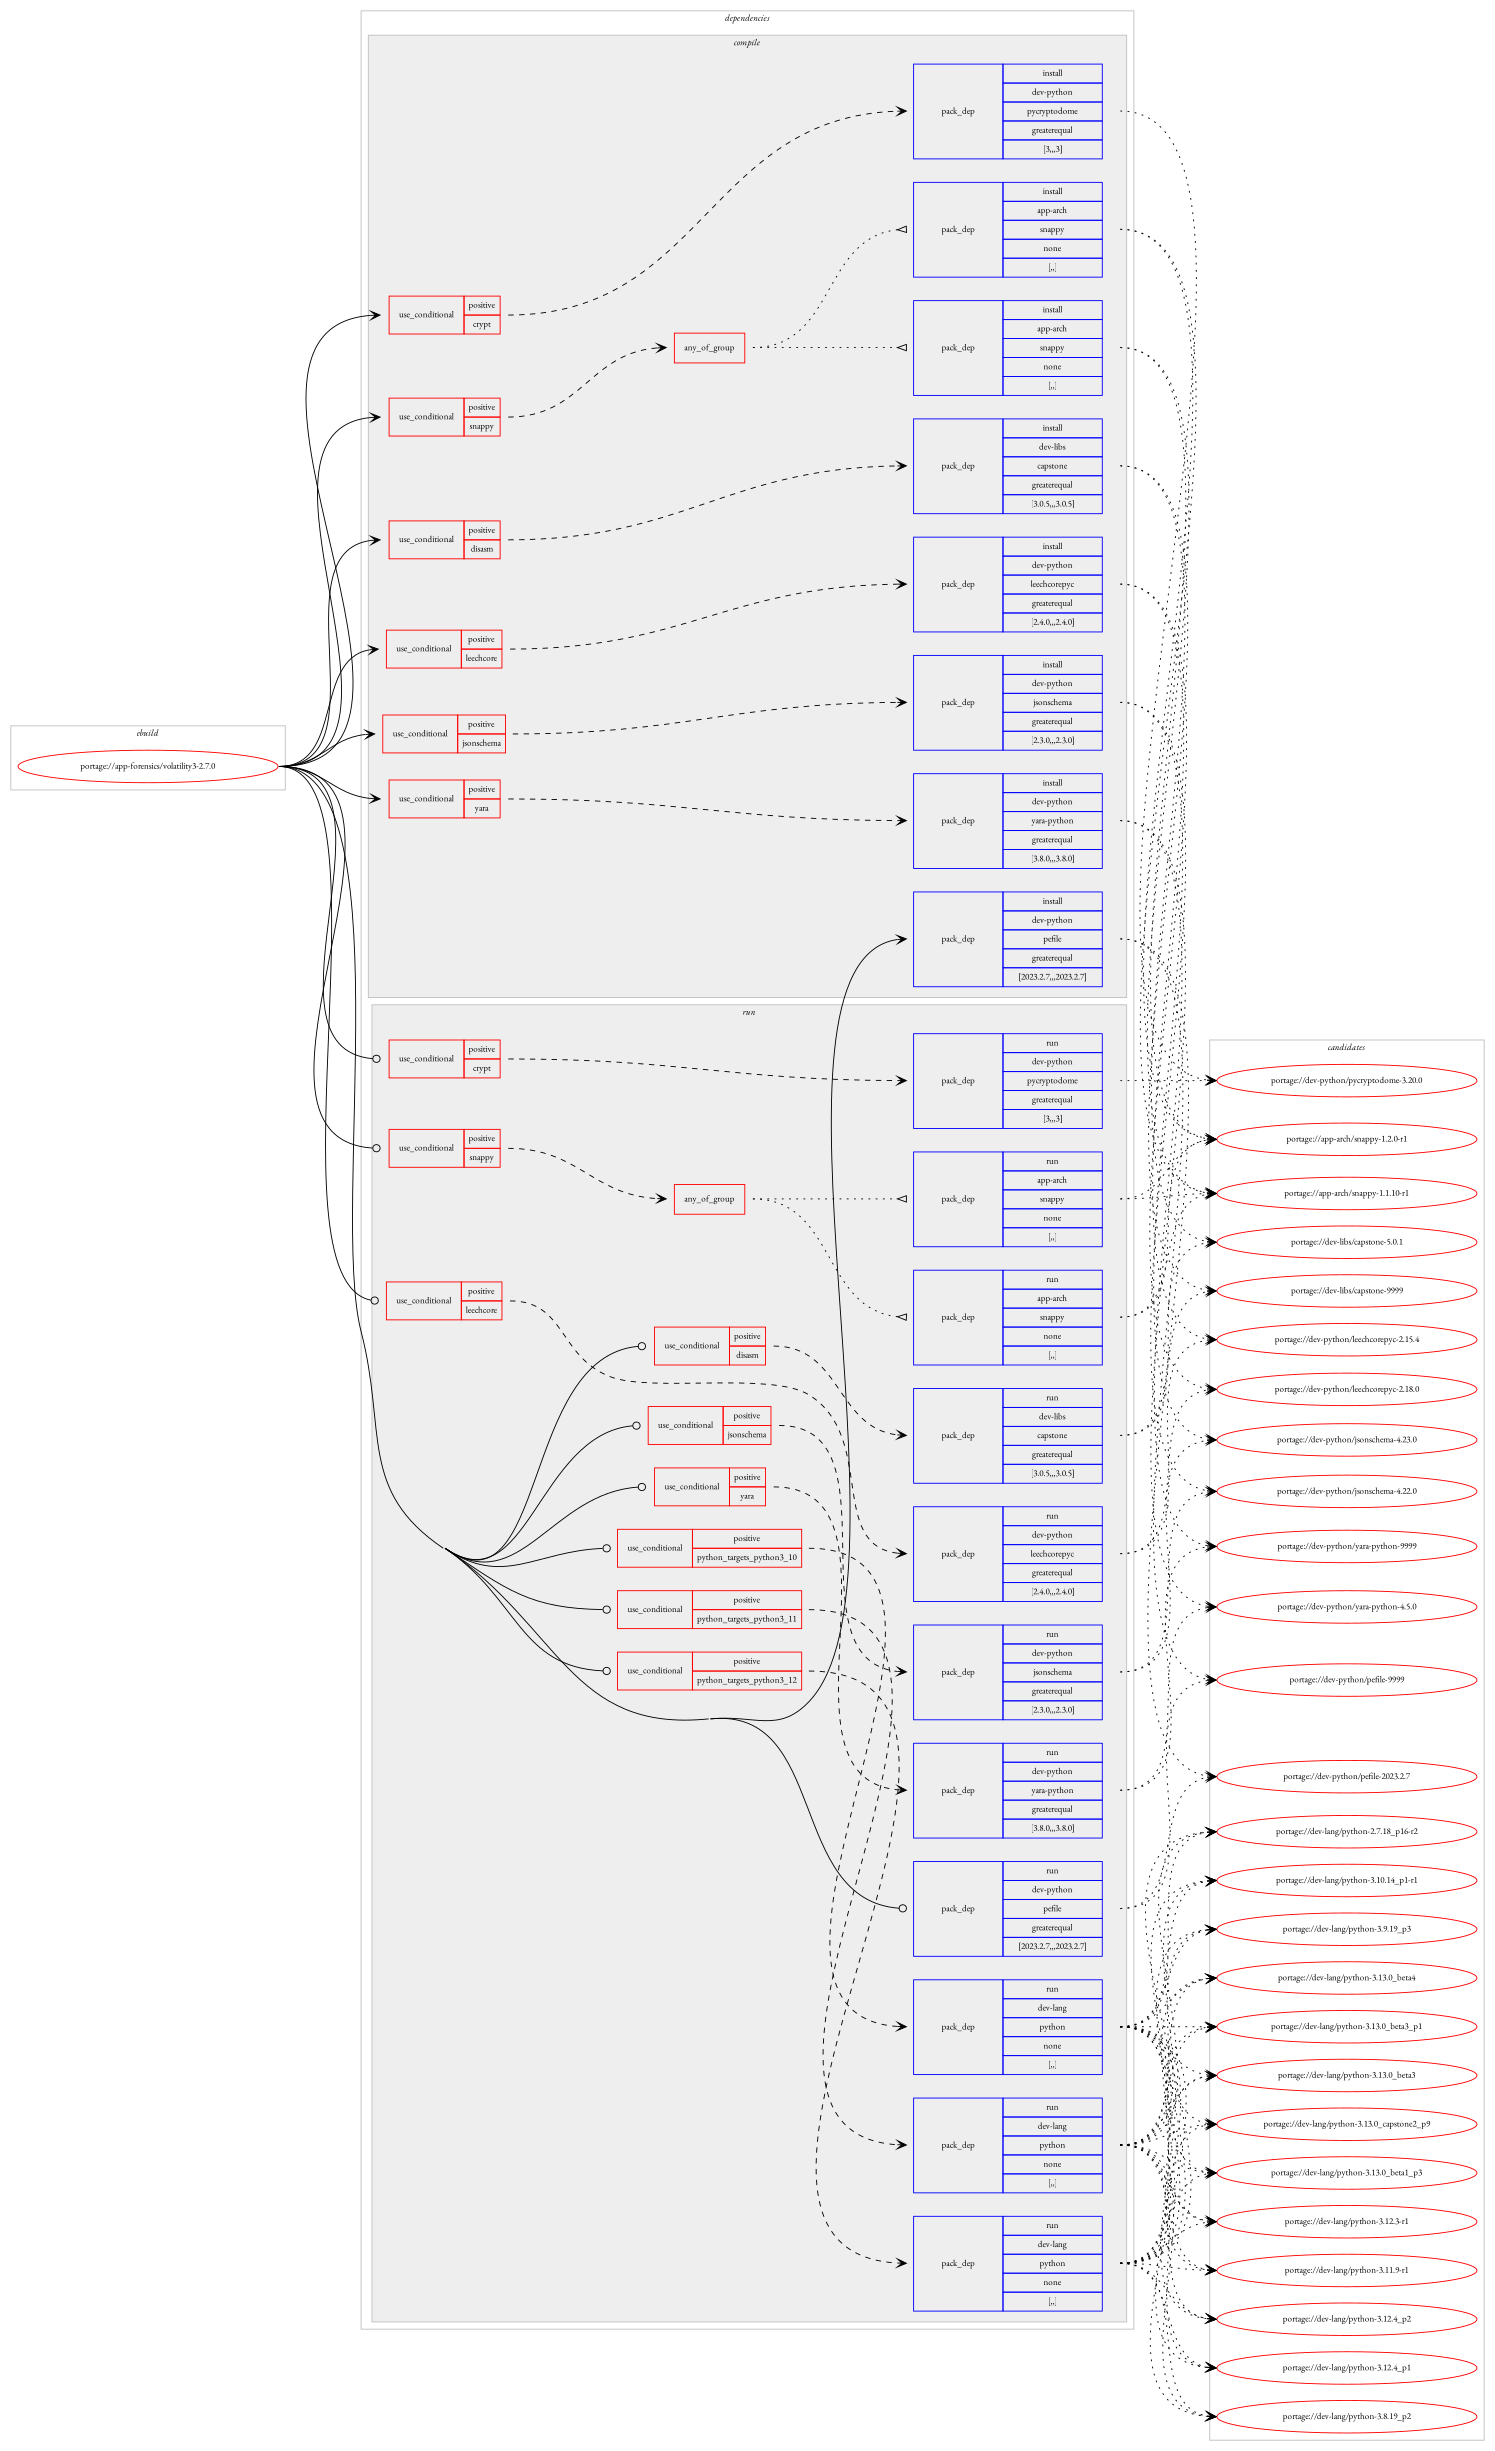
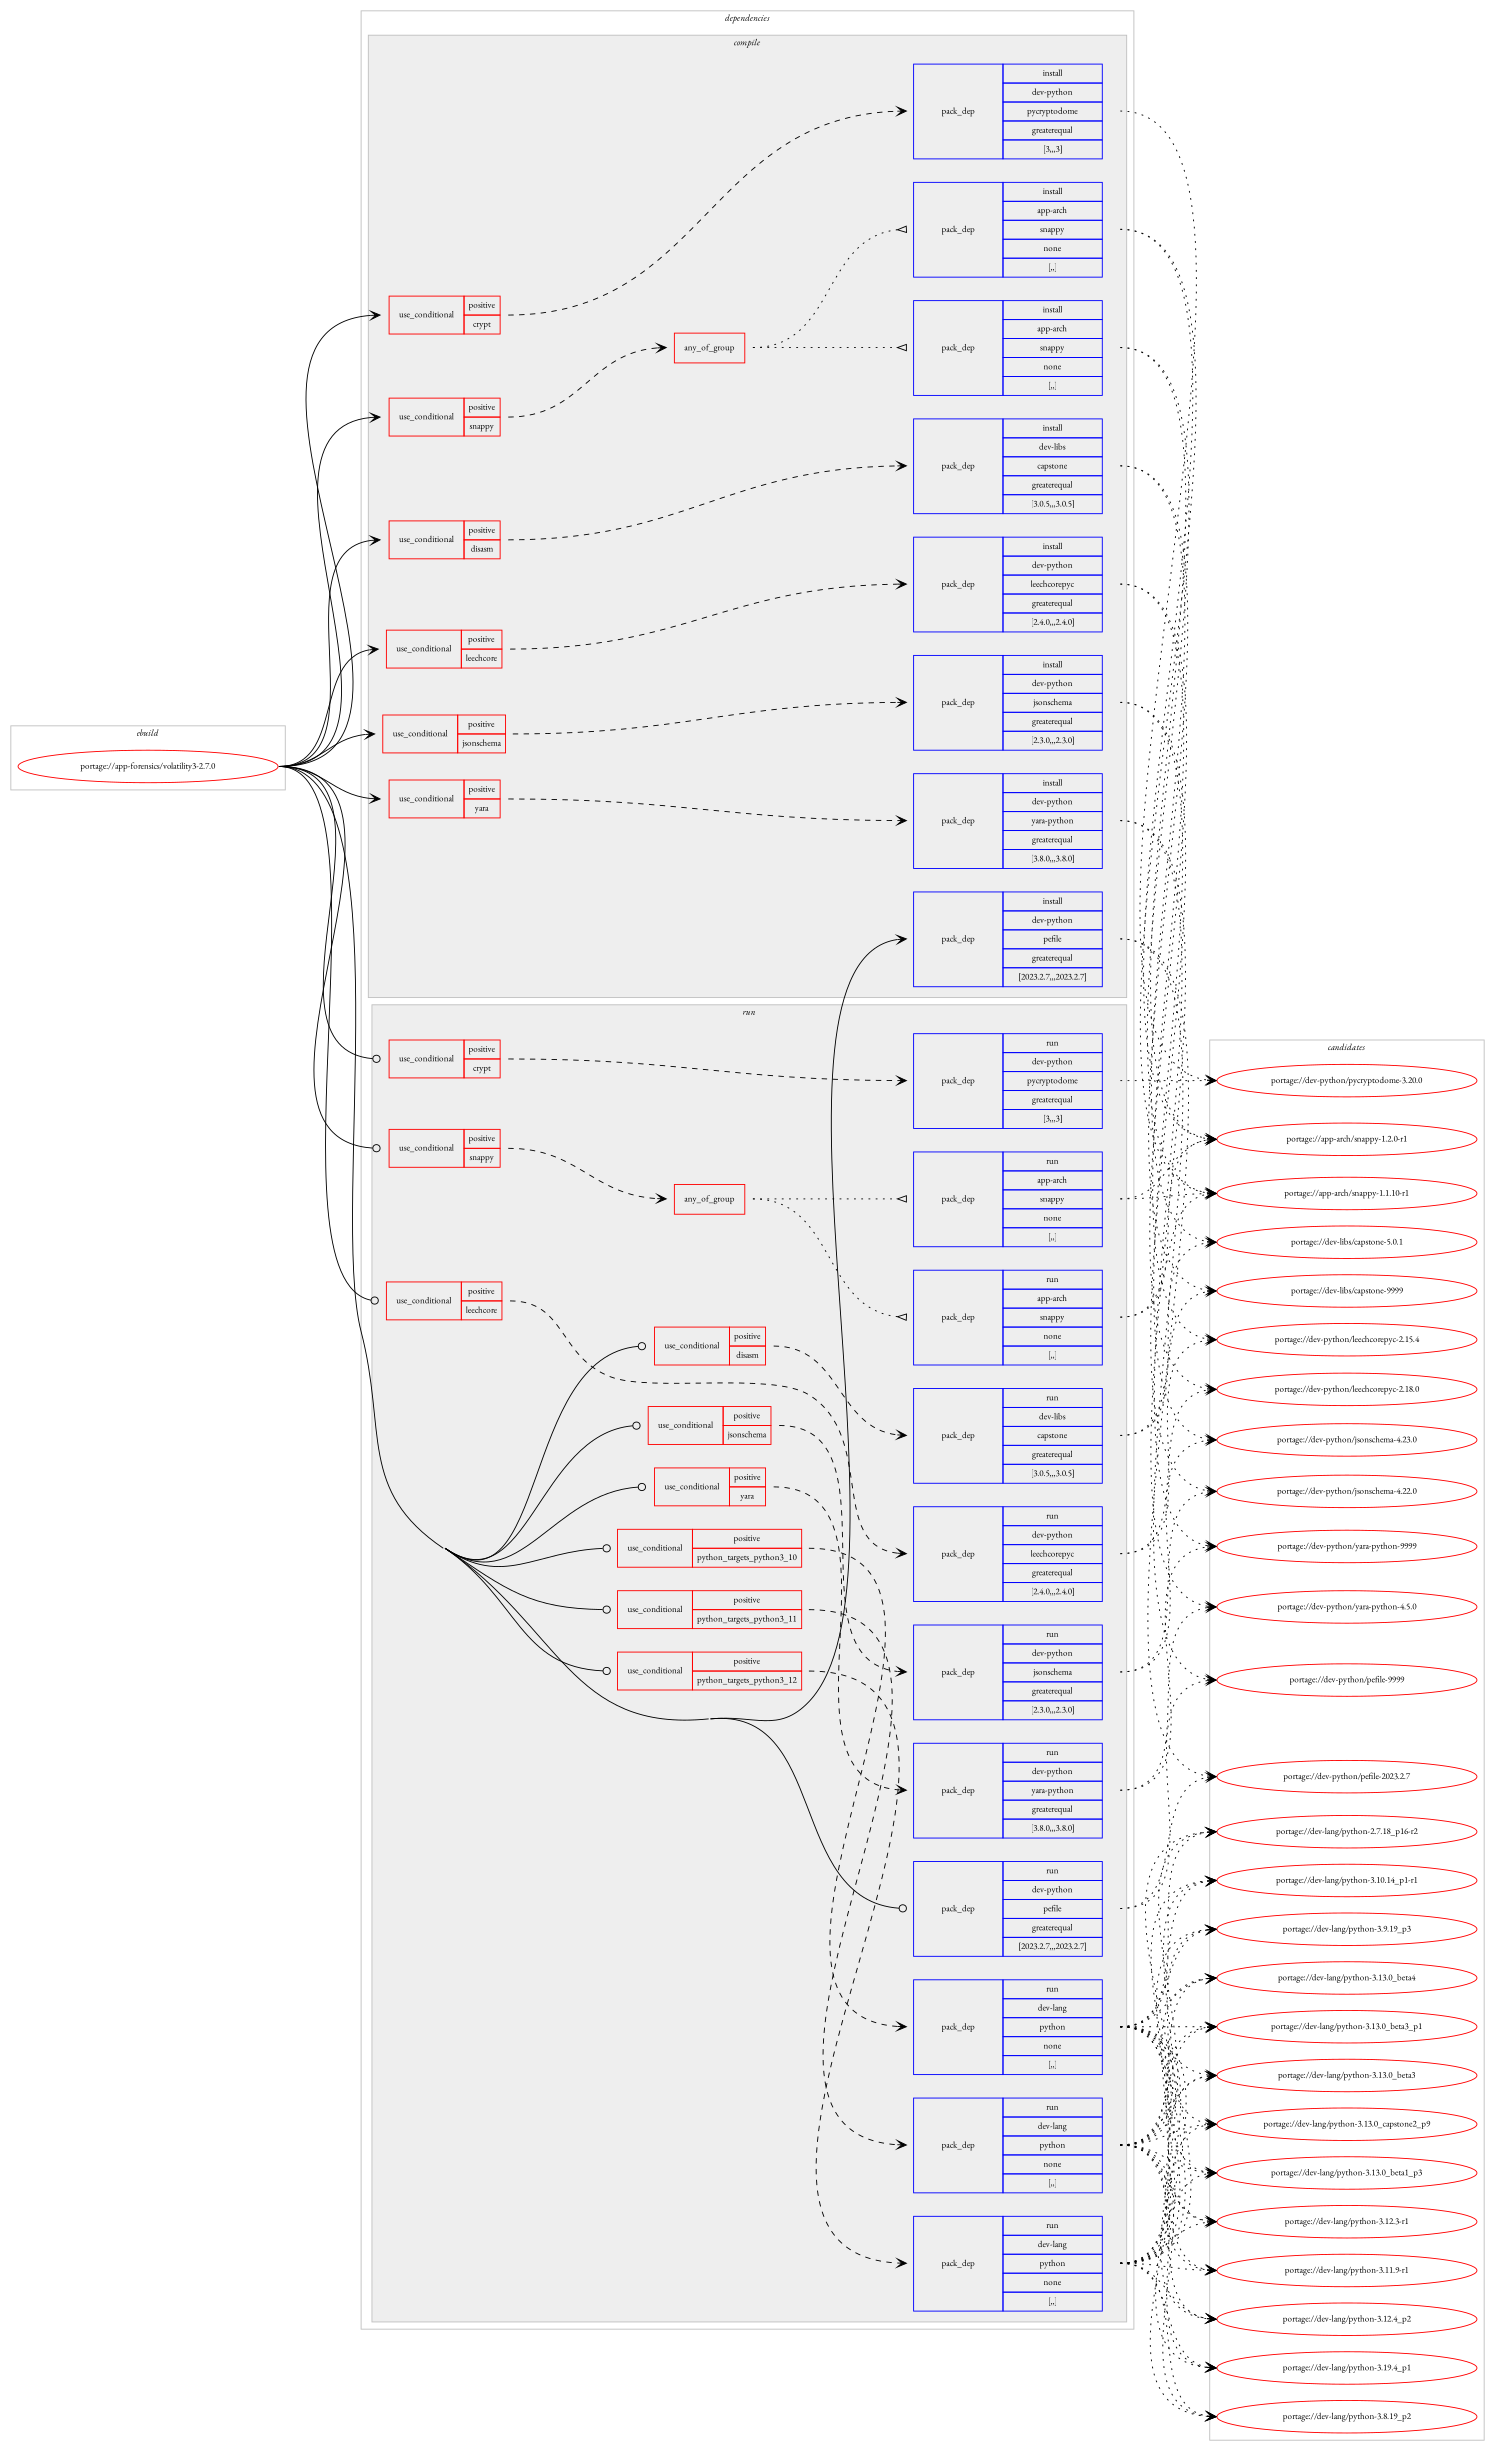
node "portage://dev-lang/python-3.12.4_p1": label "portage://dev-lang/python-3.12.4_p1" -> "portage://dev-lang/python-3.19.4_p1"
